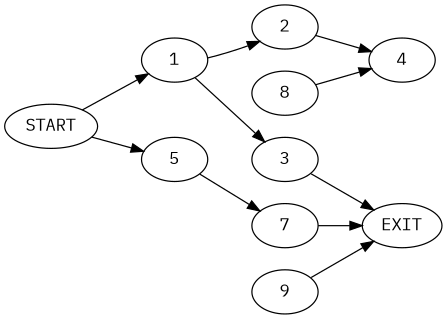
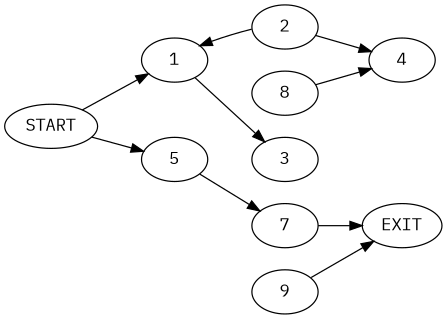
edge "1" -> "2": reversed
edge "3" -> "EXIT": removed
